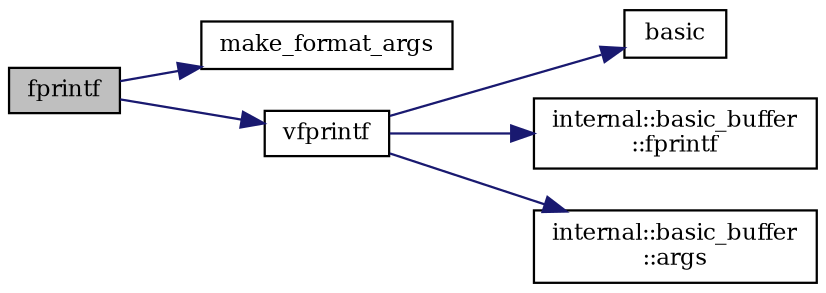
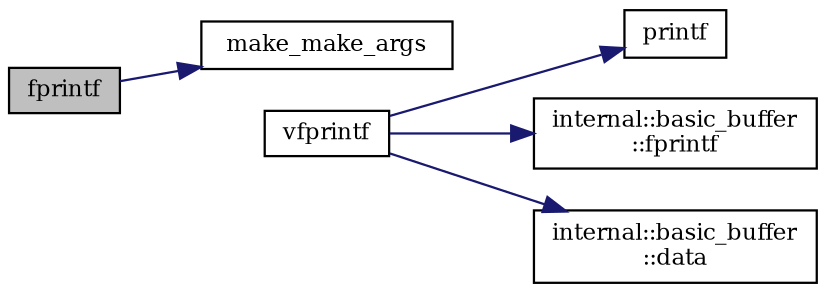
node "basic": label "basic" -> "printf"
node "make_format_args": label "make_format_args" -> "make_make_args"
edge "fprintf" -> "vfprintf": removed
node "internal::basic_buffer ::args": label "internal::basic_buffer ::args" -> "internal::basic_buffer ::data"
